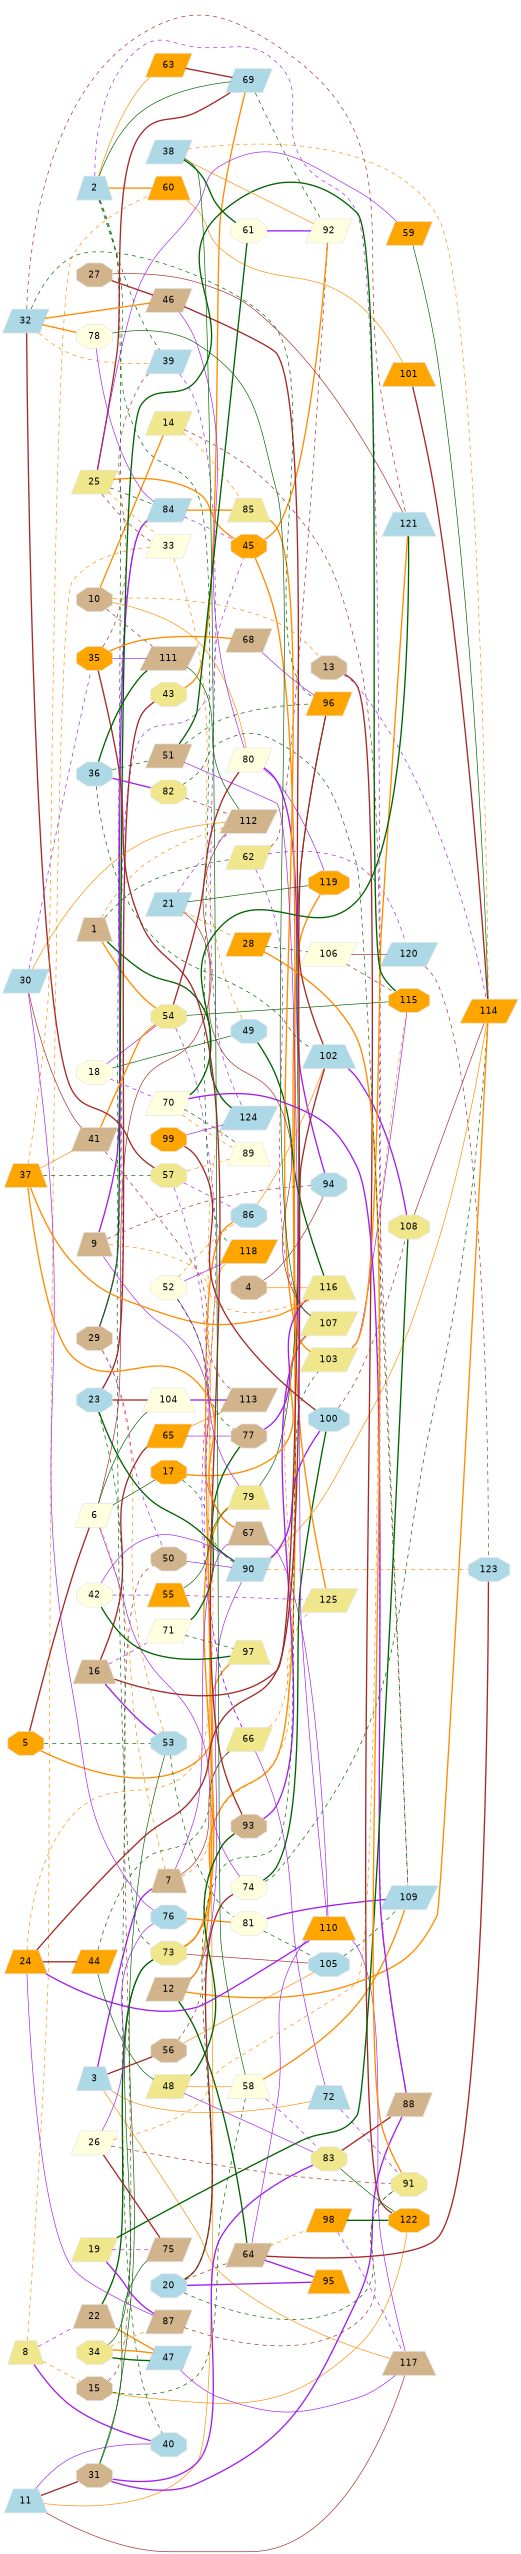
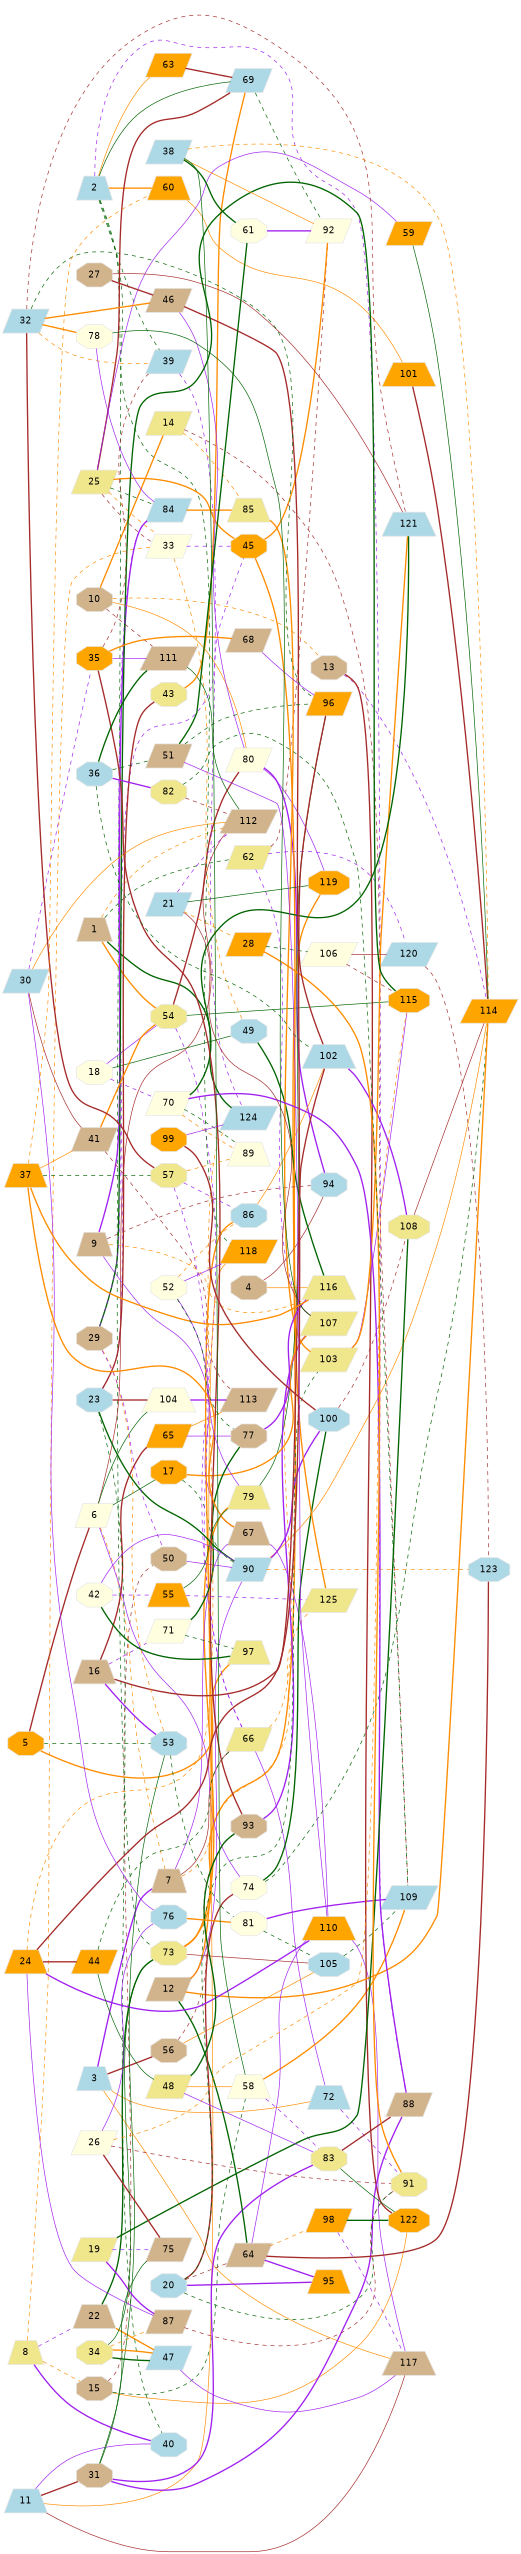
edge "84" -- "45": now "33" -- "45"
